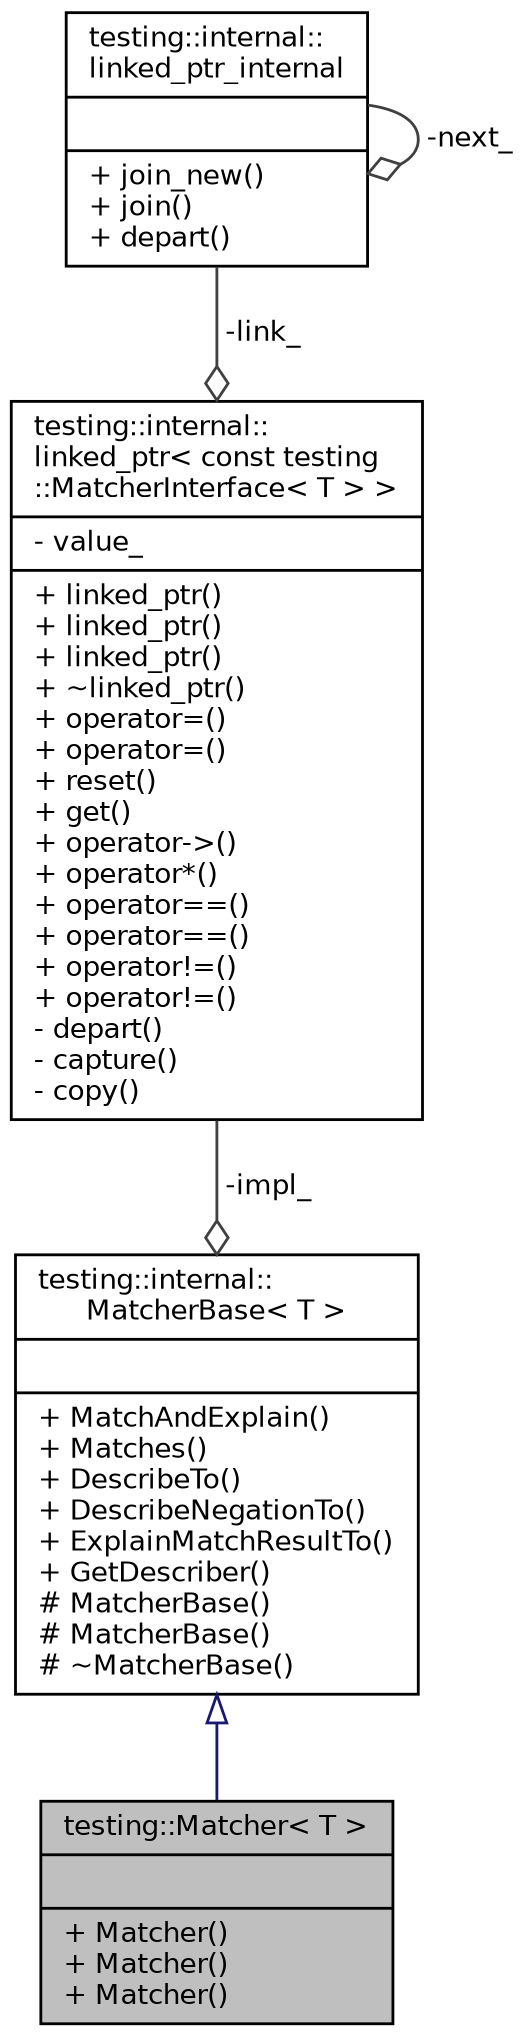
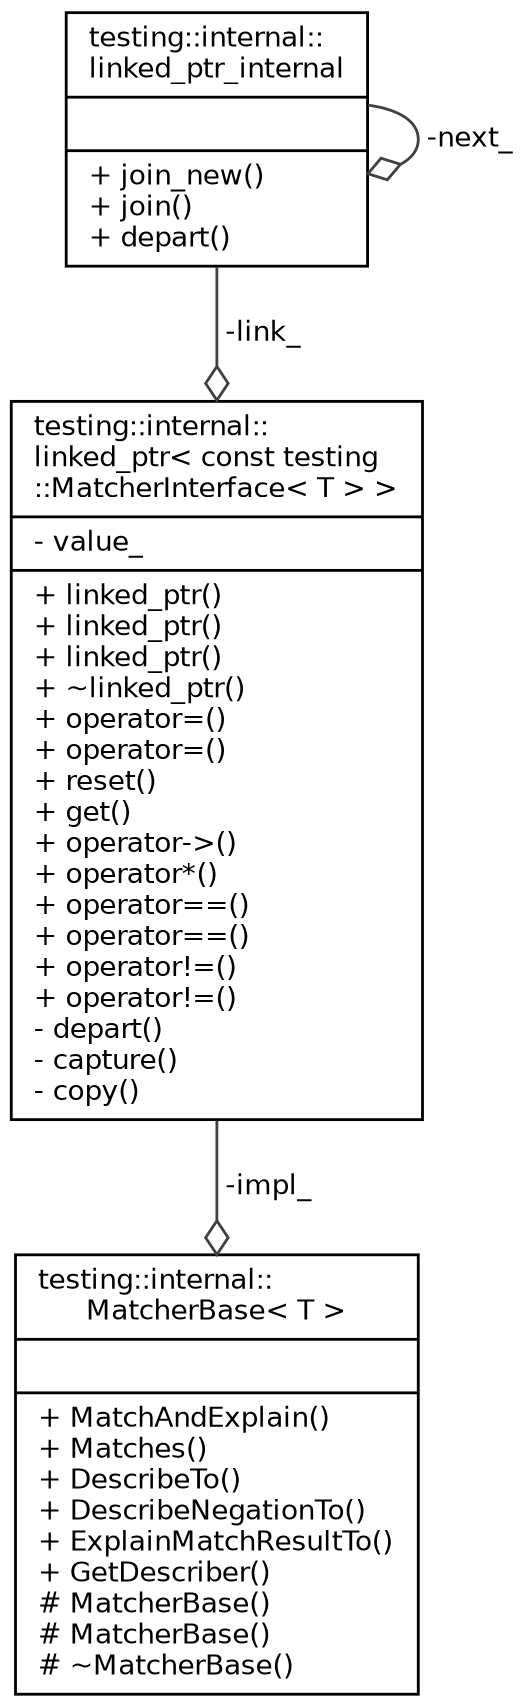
node "testing::Matcher< T >": removed
